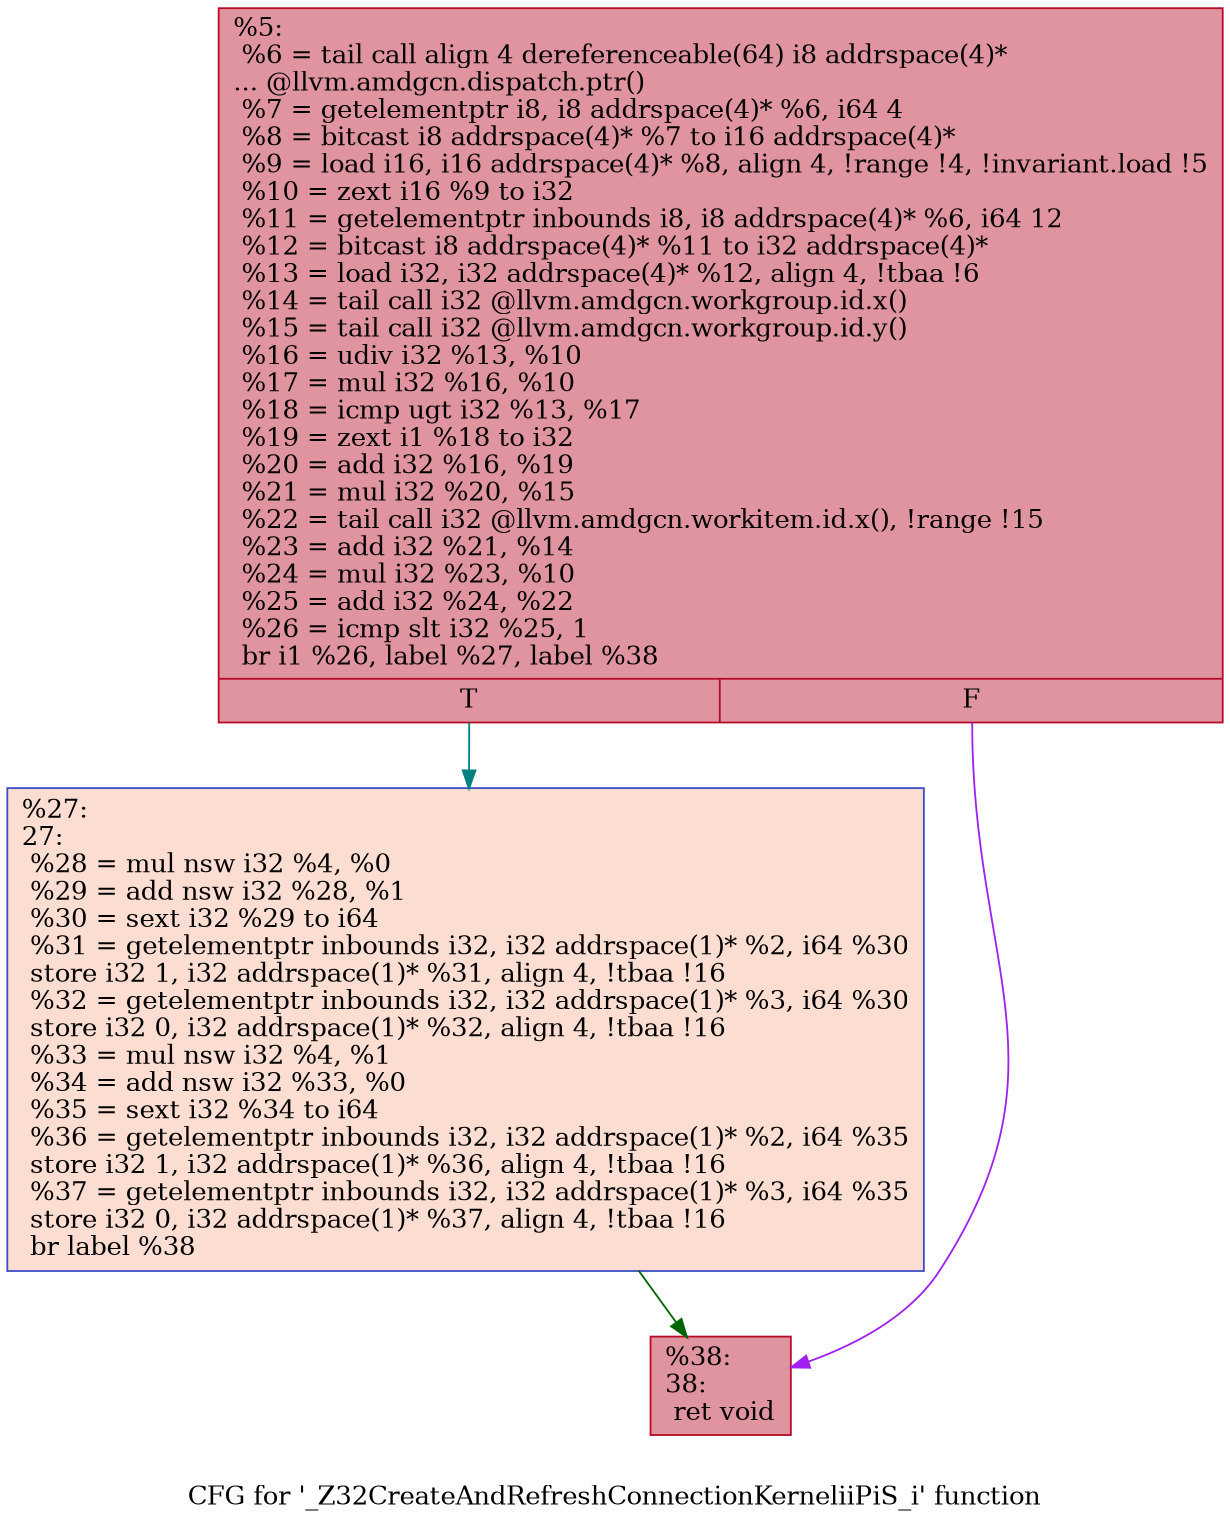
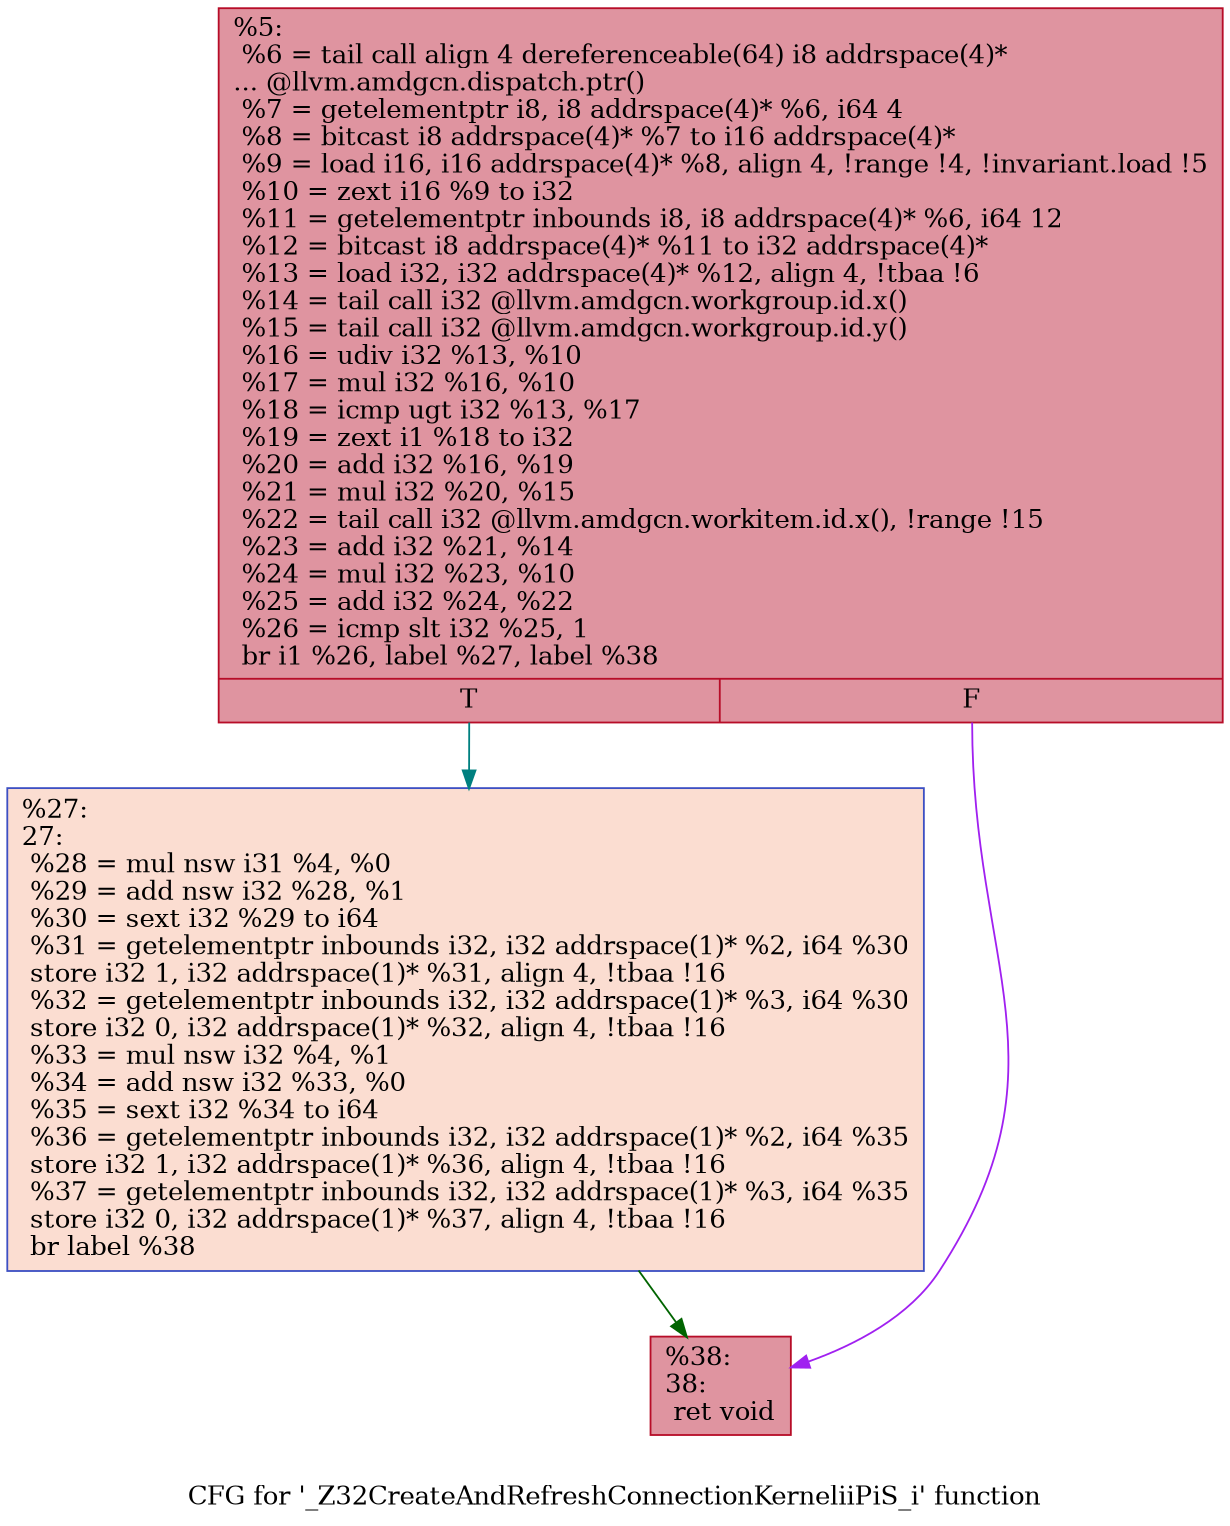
node "%27:": text "%28 = mul nsw i32 %4, %0" -> "%28 = mul nsw i31 %4, %0"
